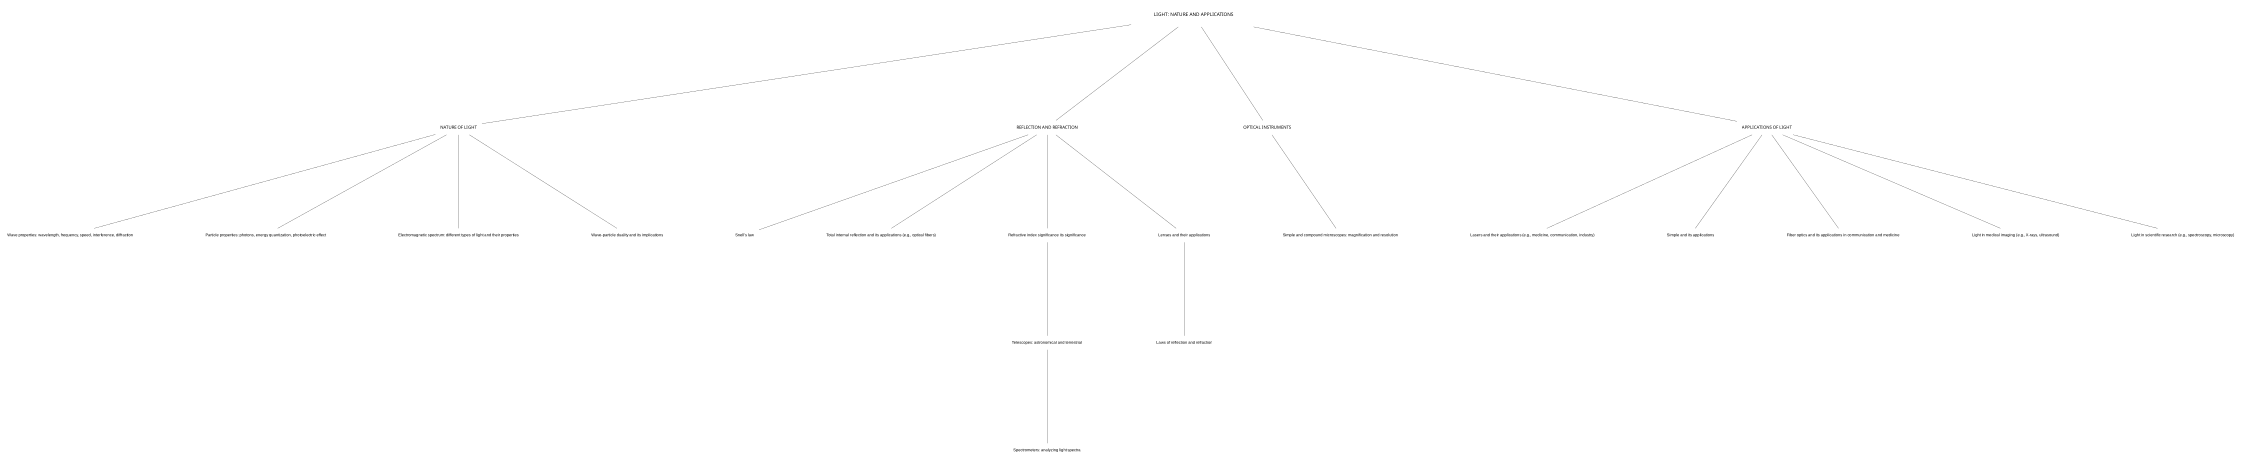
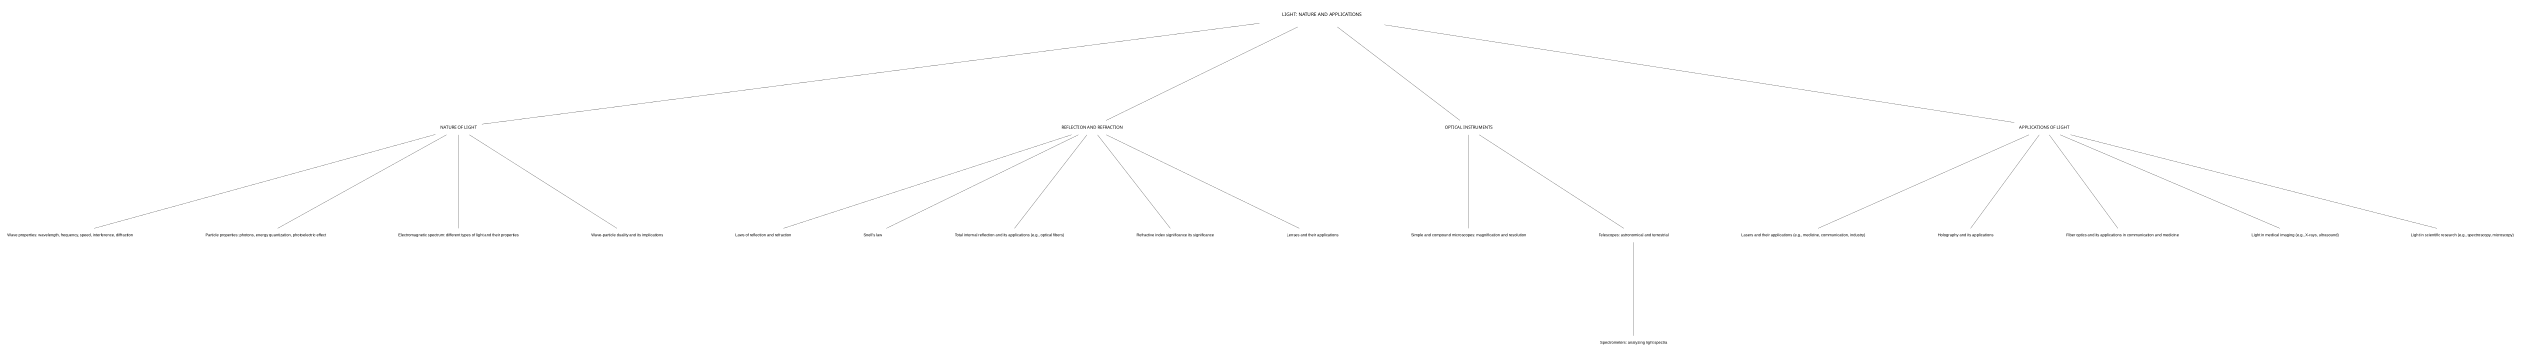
node "Simple and its applications": label "Simple and its applications" -> "Holography and its applications"
edge "Refractive index significance its significance" -- "Telescopes: astronomical and terrestrial": now "OPTICAL INSTRUMENTS" -- "Telescopes: astronomical and terrestrial"
edge "Lenses and their applications" -- "Laws of reflection and refraction": now "REFLECTION AND REFRACTION" -- "Laws of reflection and refraction"
